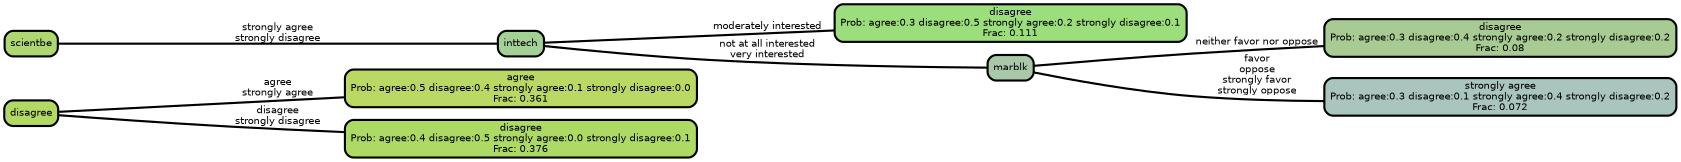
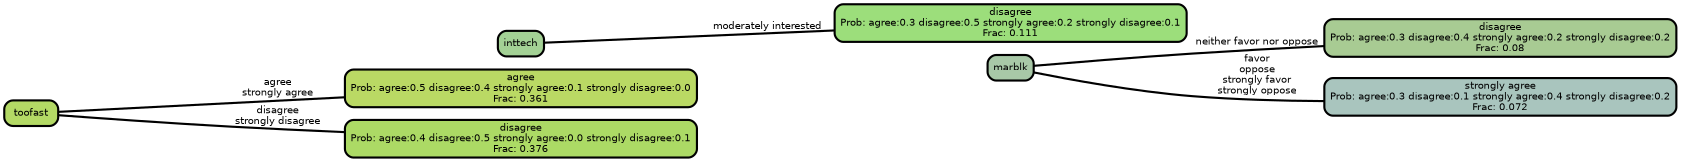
node "scientbe": removed
edge "inttech" -- "marblk": removed, label "not at all interested very interested"
node "disagree": label "disagree" -> "toofast"
